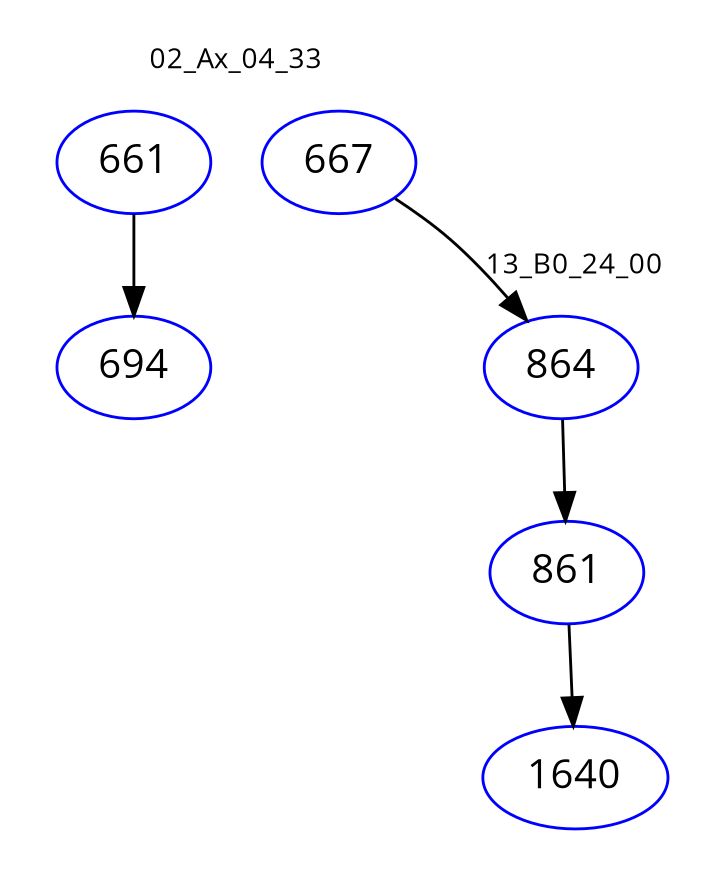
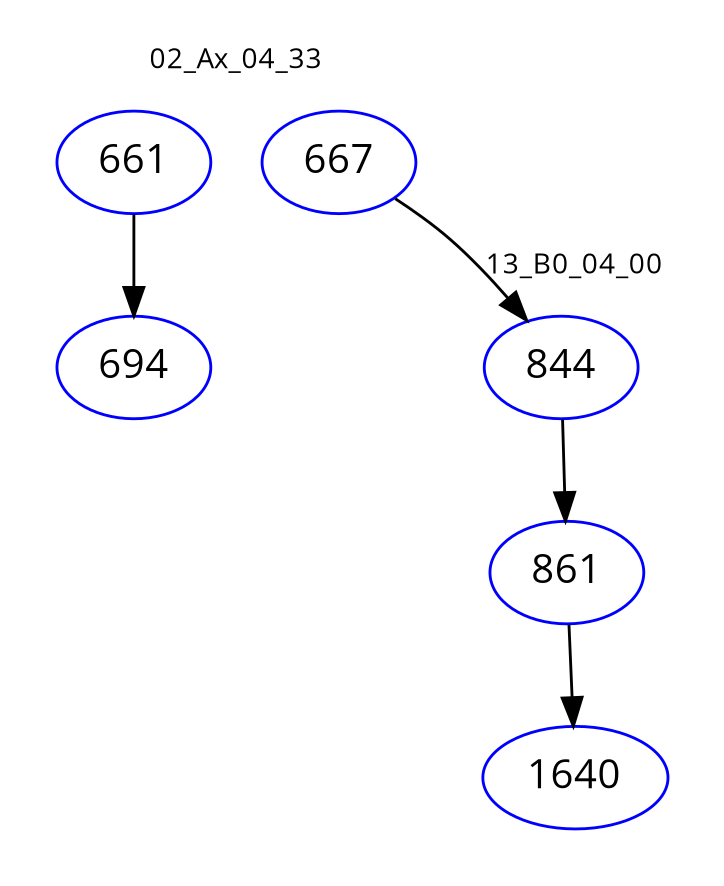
cluster "13_B0_24_00": label "13_B0_24_00" -> "13_B0_04_00"
node "864": label "864" -> "844"
